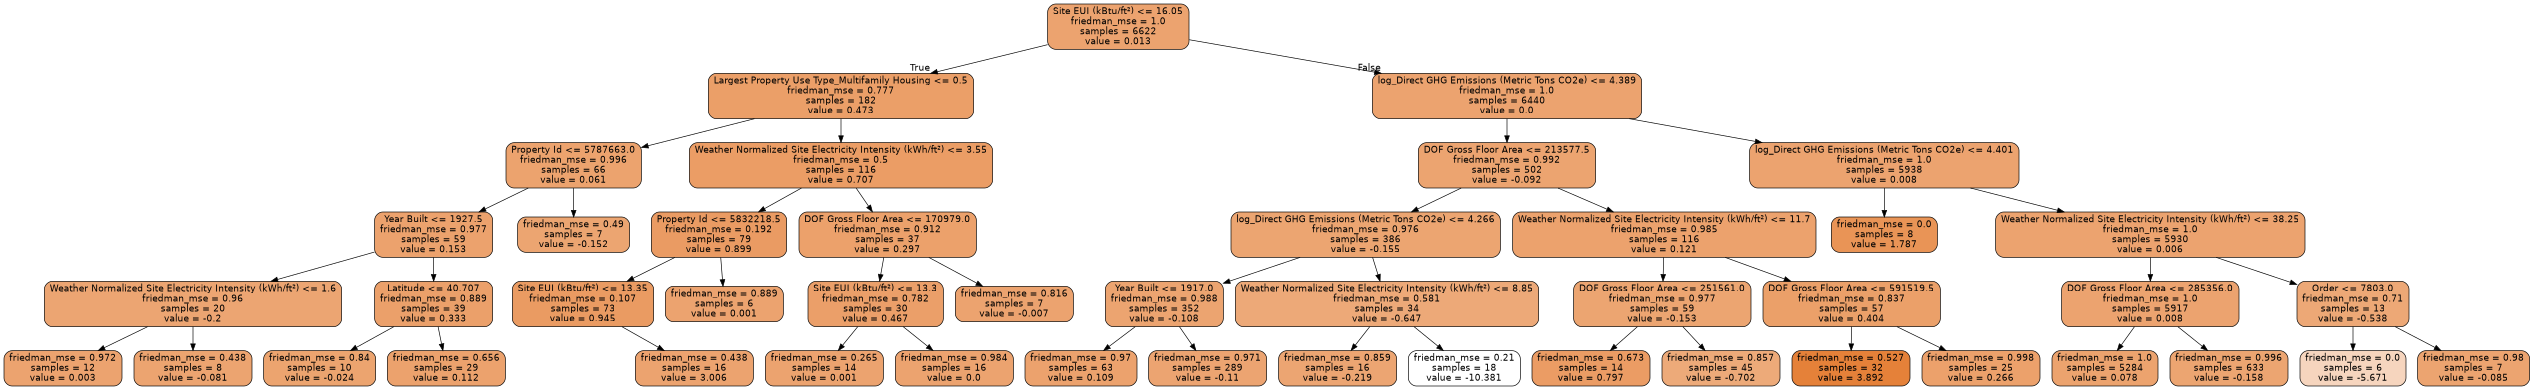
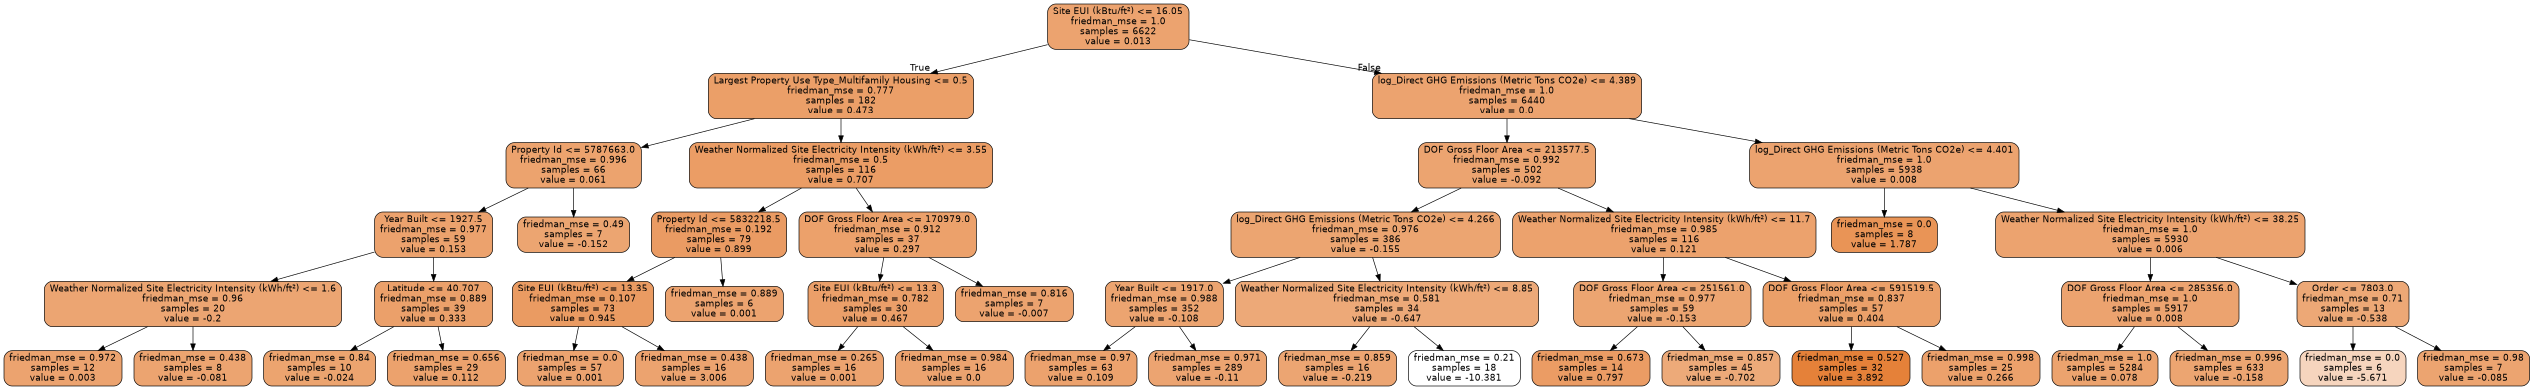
node "friedman_mse = 0.0 samples = 57 value = 0.001": added
node "friedman_mse = 0.265 samples = 14 value = 0.001": label "friedman_mse = 0.265 samples = 14 value = 0.001" -> "friedman_mse = 0.265 samples = 16 value = 0.001"
